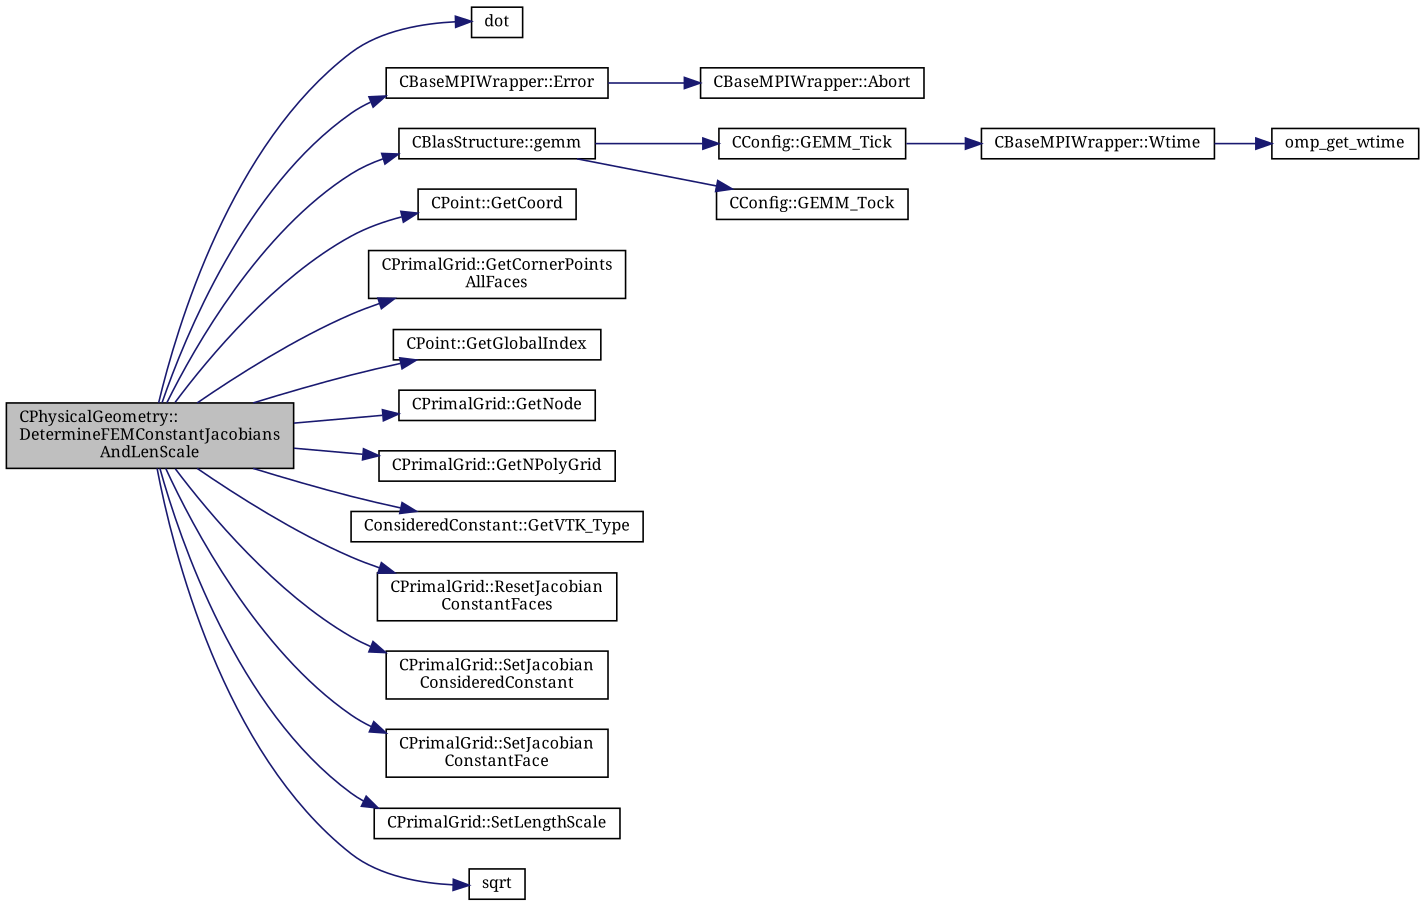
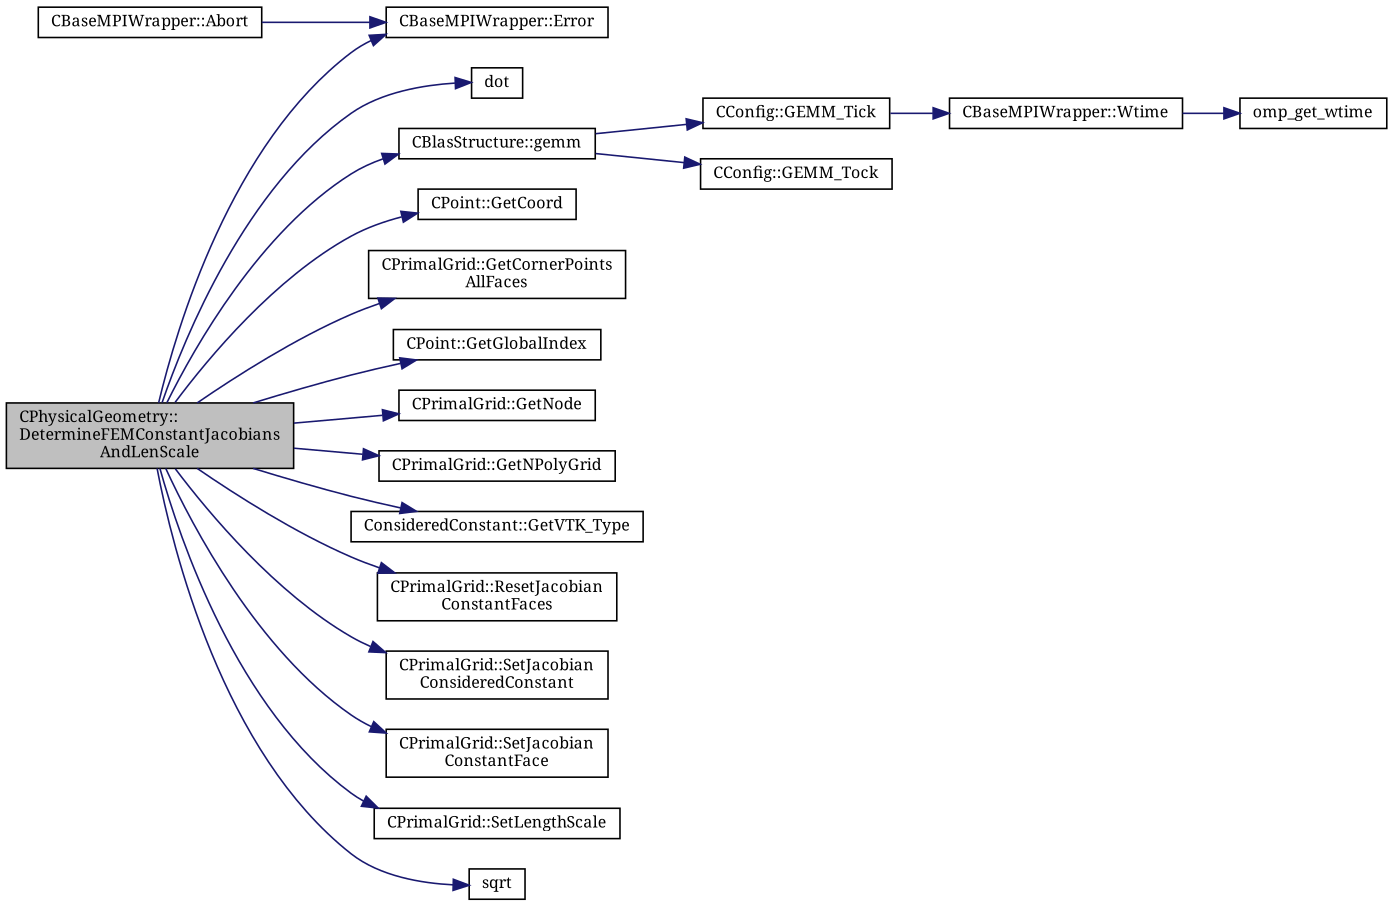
edge "CBaseMPIWrapper::Error" -> "CBaseMPIWrapper::Abort": reversed
